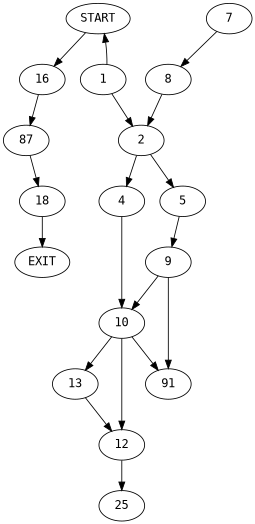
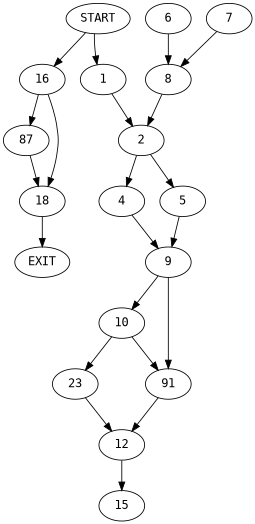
node "6": added
edge "1" -> "START": reversed
edge "16" -> "18": added
edge "4" -> "10": now "4" -> "9"
edge "10" -> "12": now "91" -> "12"
node "13": label "13" -> "23"
node "25": label "25" -> "15"
